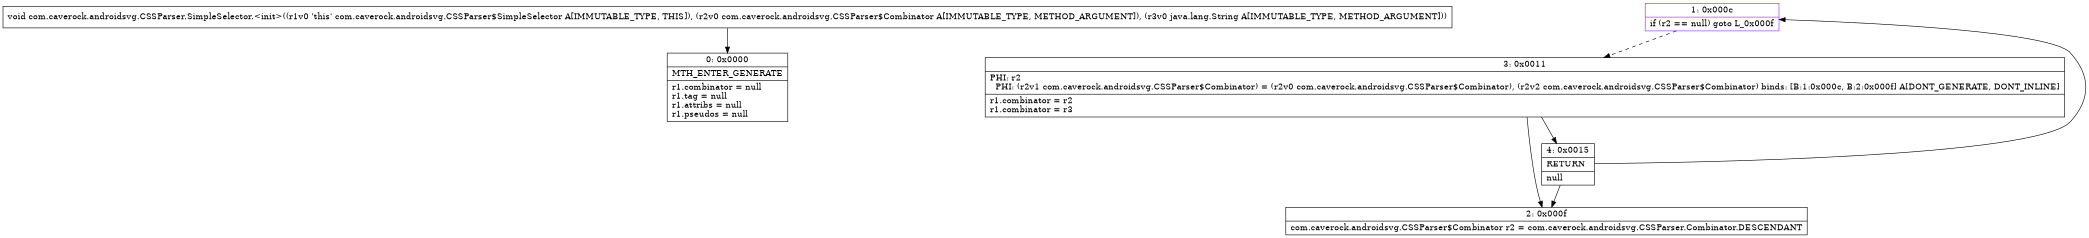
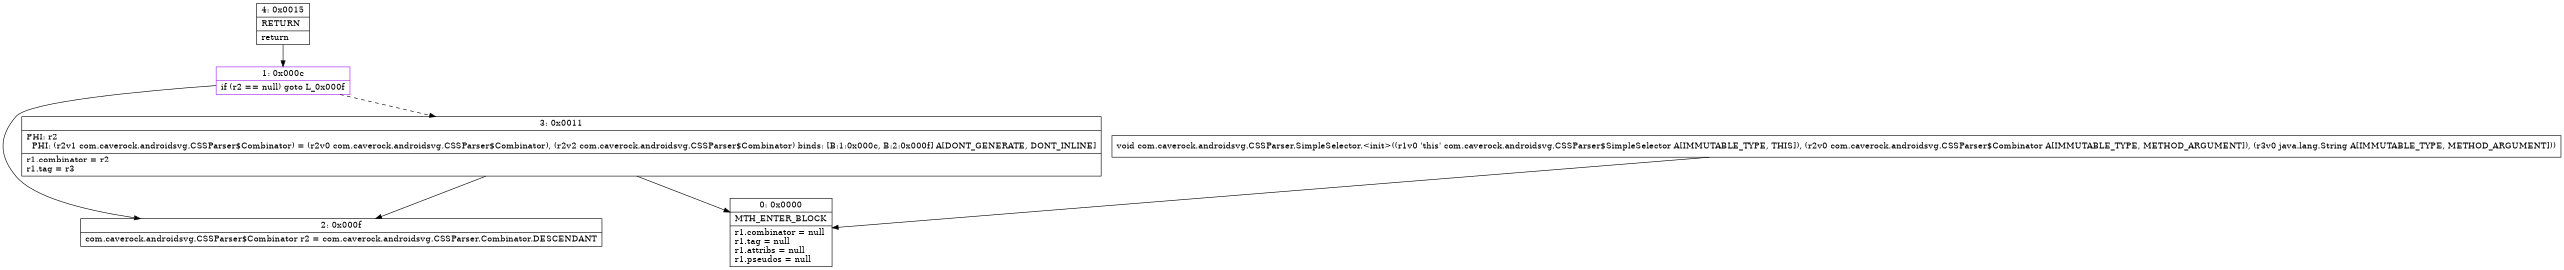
node "0: 0x0000": text "MTH_ENTER_GENERATE" -> "MTH_ENTER_BLOCK"
node "3: 0x0011": text "r1.combinator = r3" -> "r1.tag = r3"
edge "3: 0x0011" -> "4: 0x0015": now "3: 0x0011" -> "0: 0x0000"
node "4: 0x0015": text "null" -> "return"
edge "4: 0x0015" -> "2: 0x000f": now "1: 0x000c" -> "2: 0x000f"
